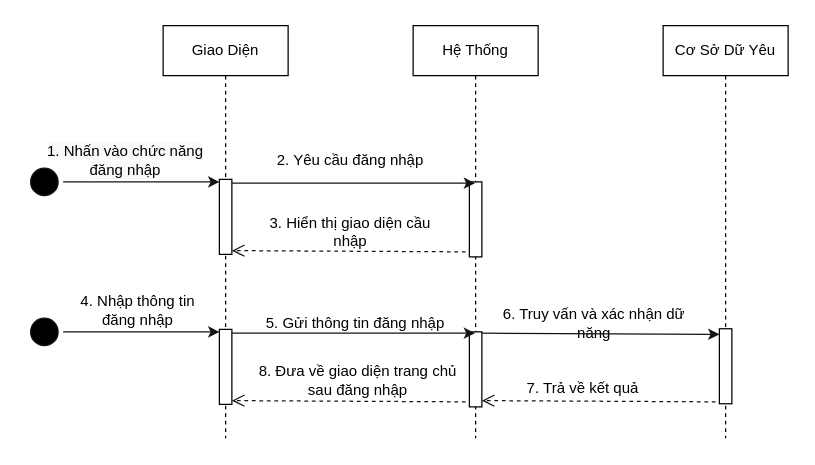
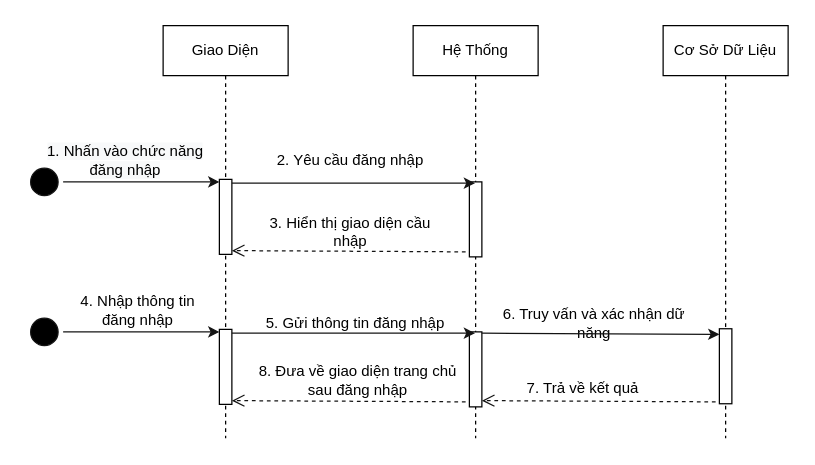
node "Cơ Sở Dữ Yêu": label "Cơ Sở Dữ Yêu" -> "Cơ Sở Dữ Liệu"
